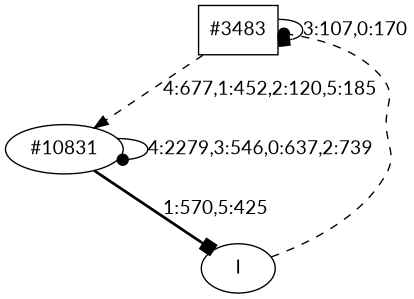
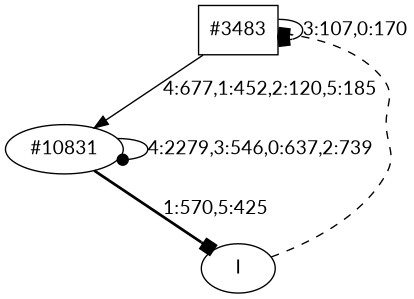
edge "#3483" -> "#10831": style dashed -> solid
edge "I" -> "#3483": arrowhead dot -> box
